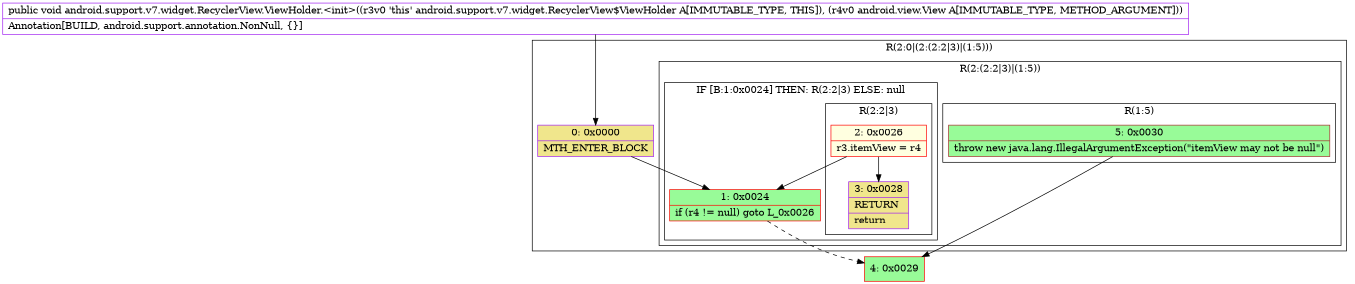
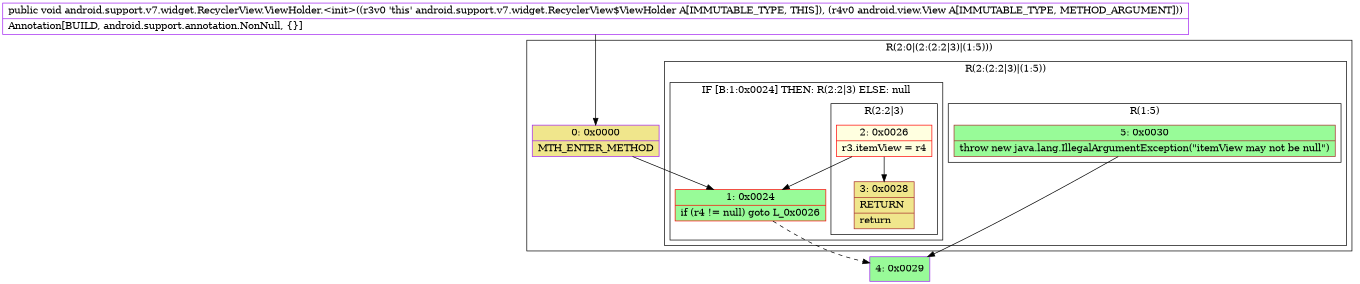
node "0: 0x0000": text "MTH_ENTER_BLOCK" -> "MTH_ENTER_METHOD"
node "3: 0x0028": color purple -> brown
node "4: 0x0029": color red -> purple
